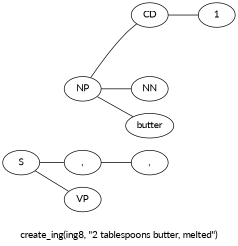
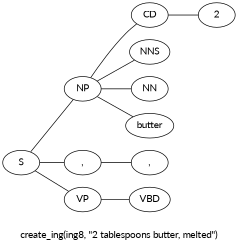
node "1": label "1" -> "2"
node "NNS": added
edge "NP" -- "S": added
node "VBD": added
